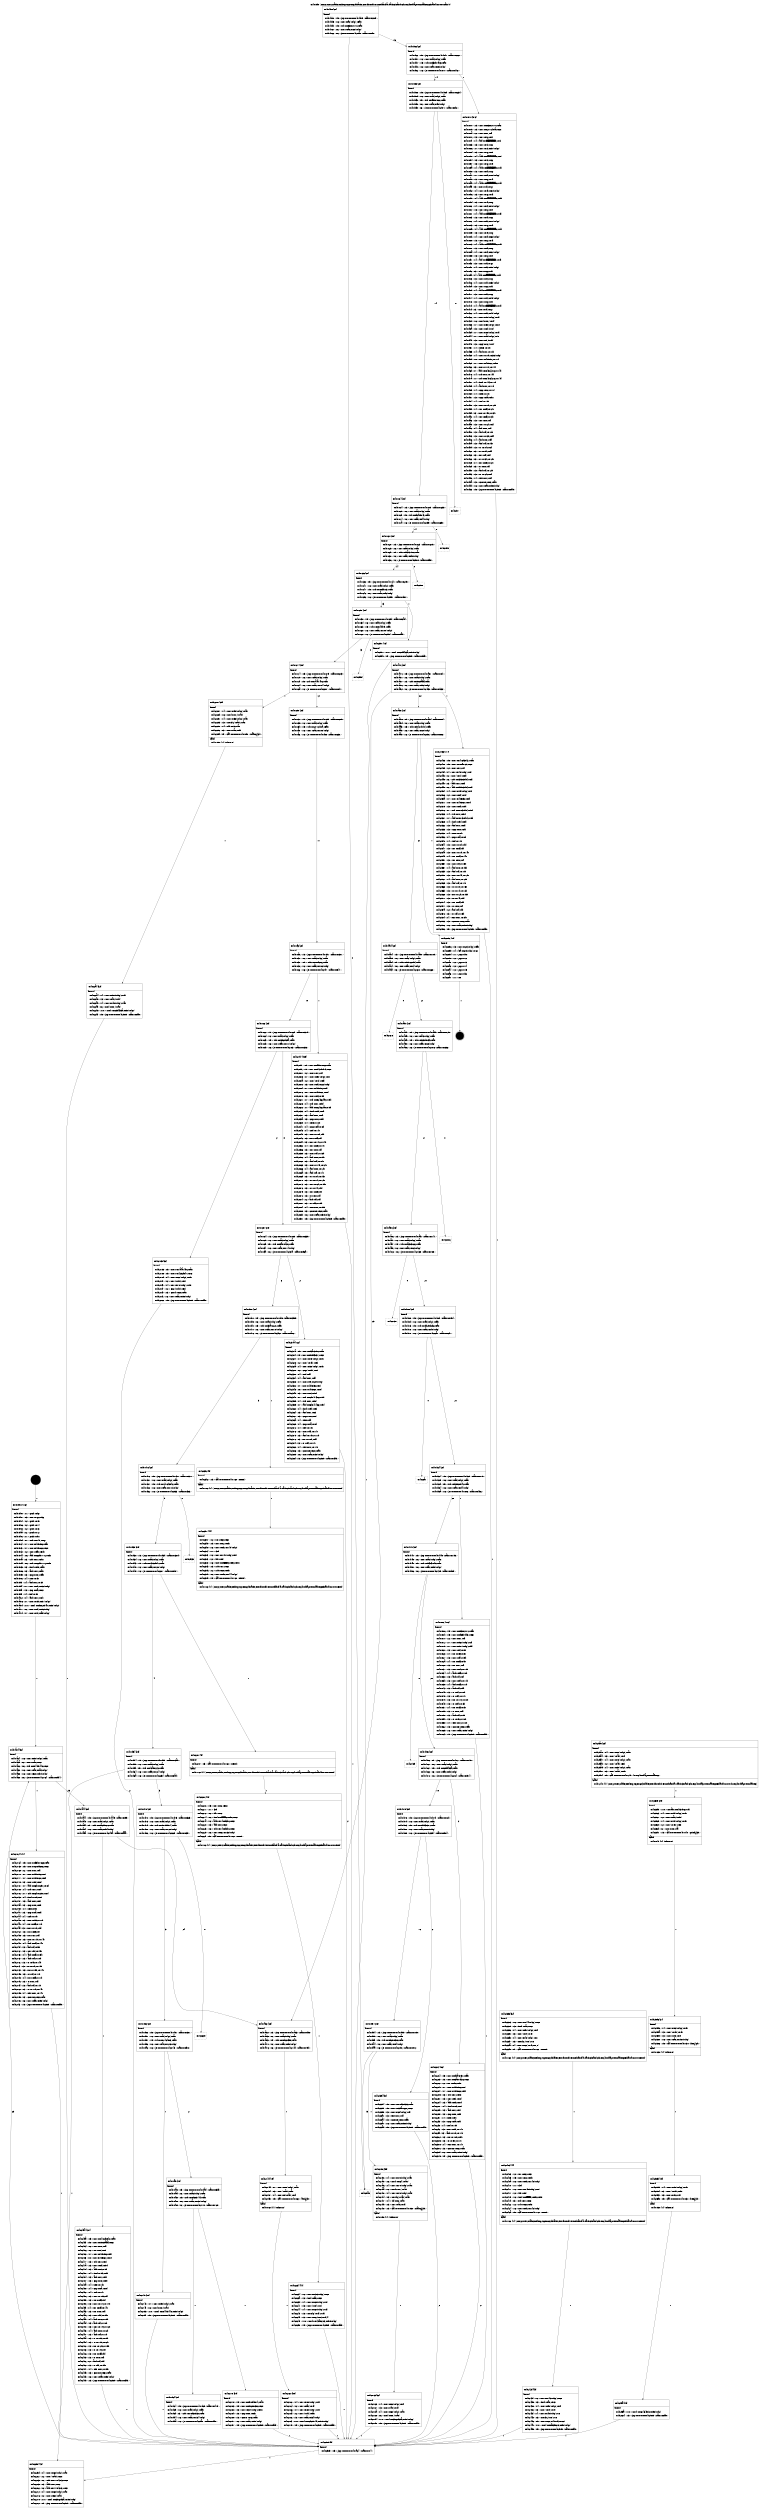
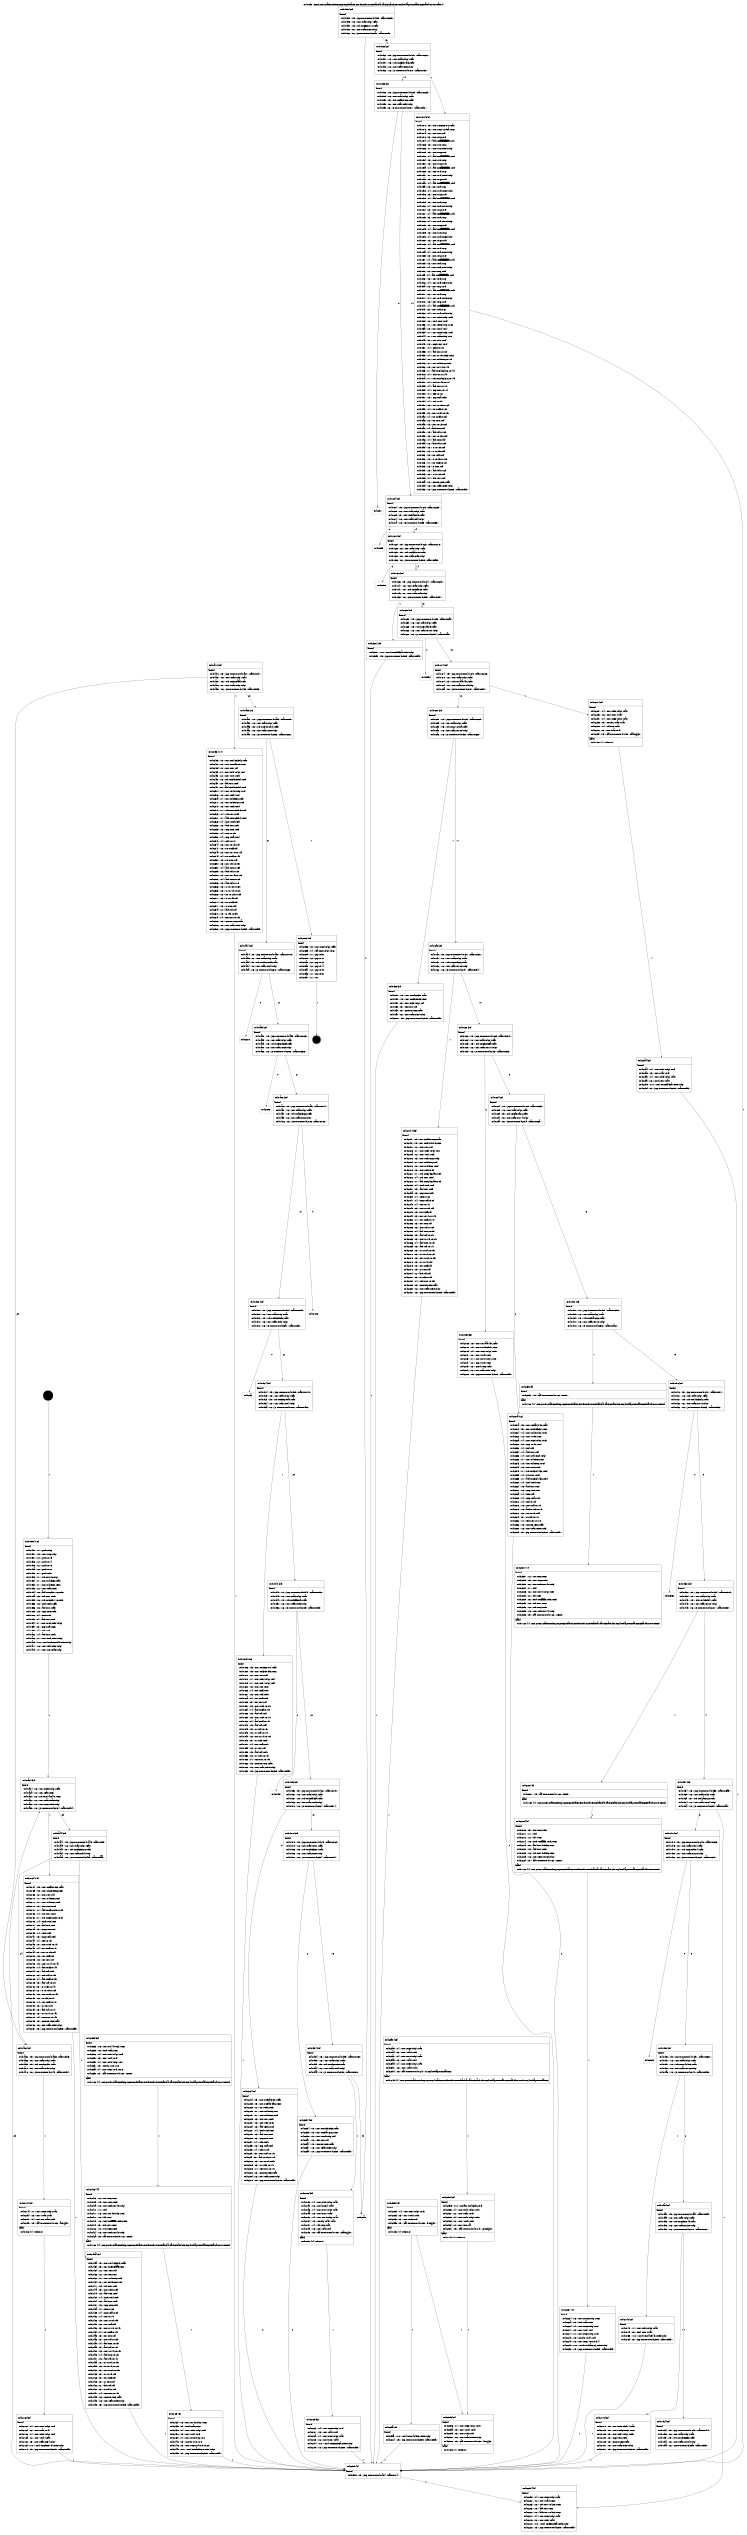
node "0x401fe8 [30]": added
edge "0x4025d6 [21]" -> "0x4025eb [15]": reversed
